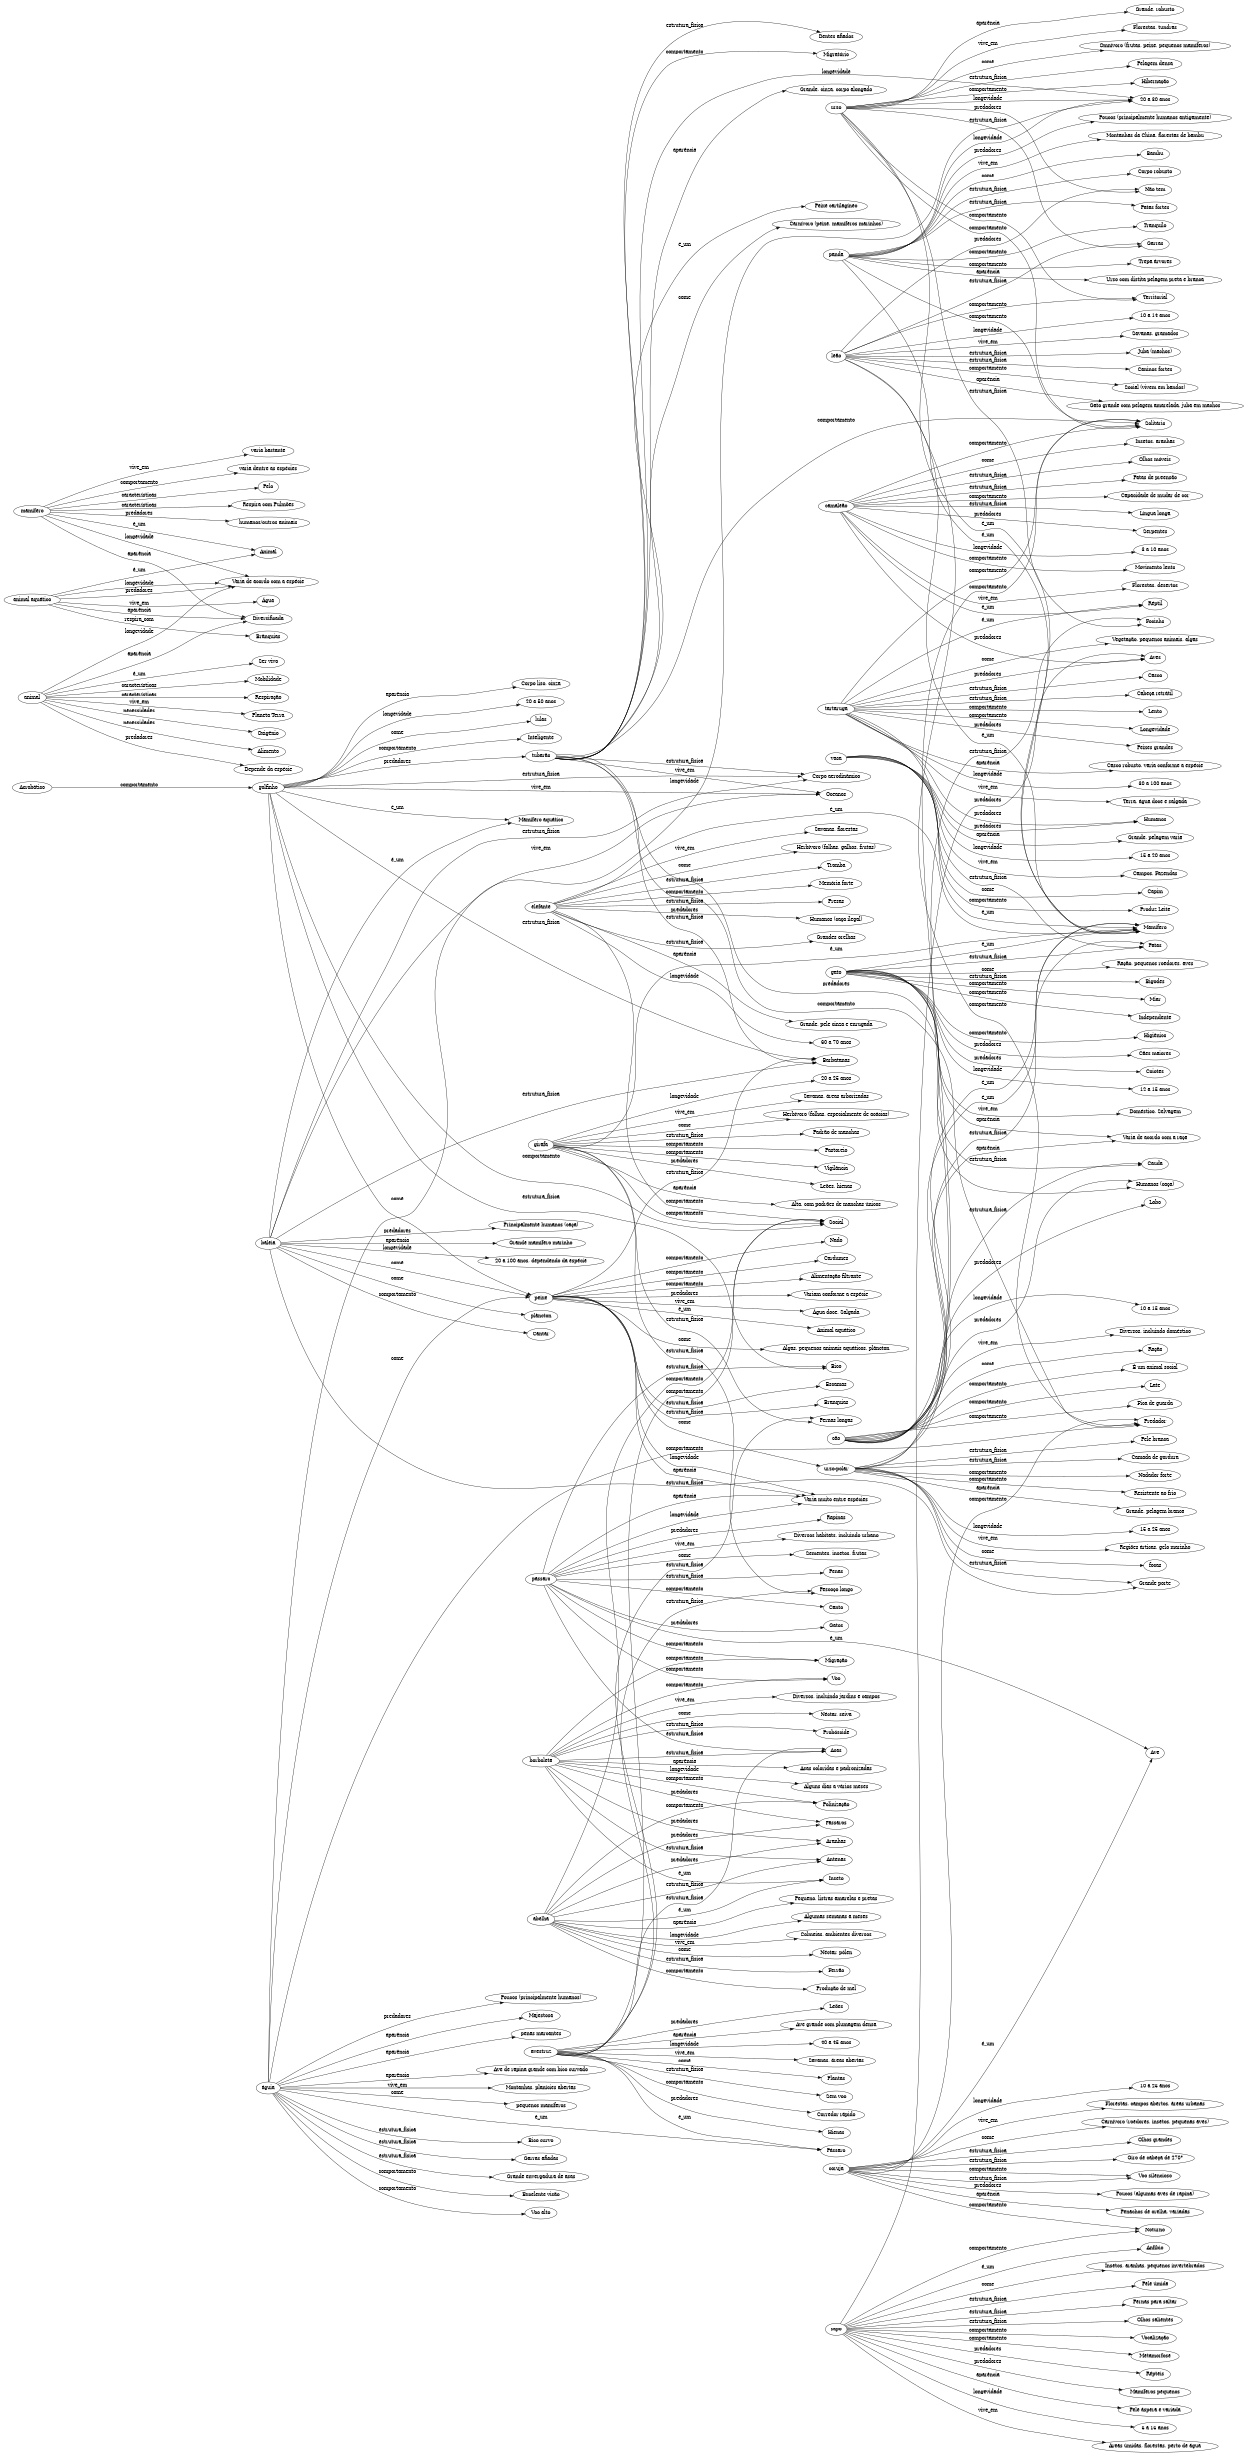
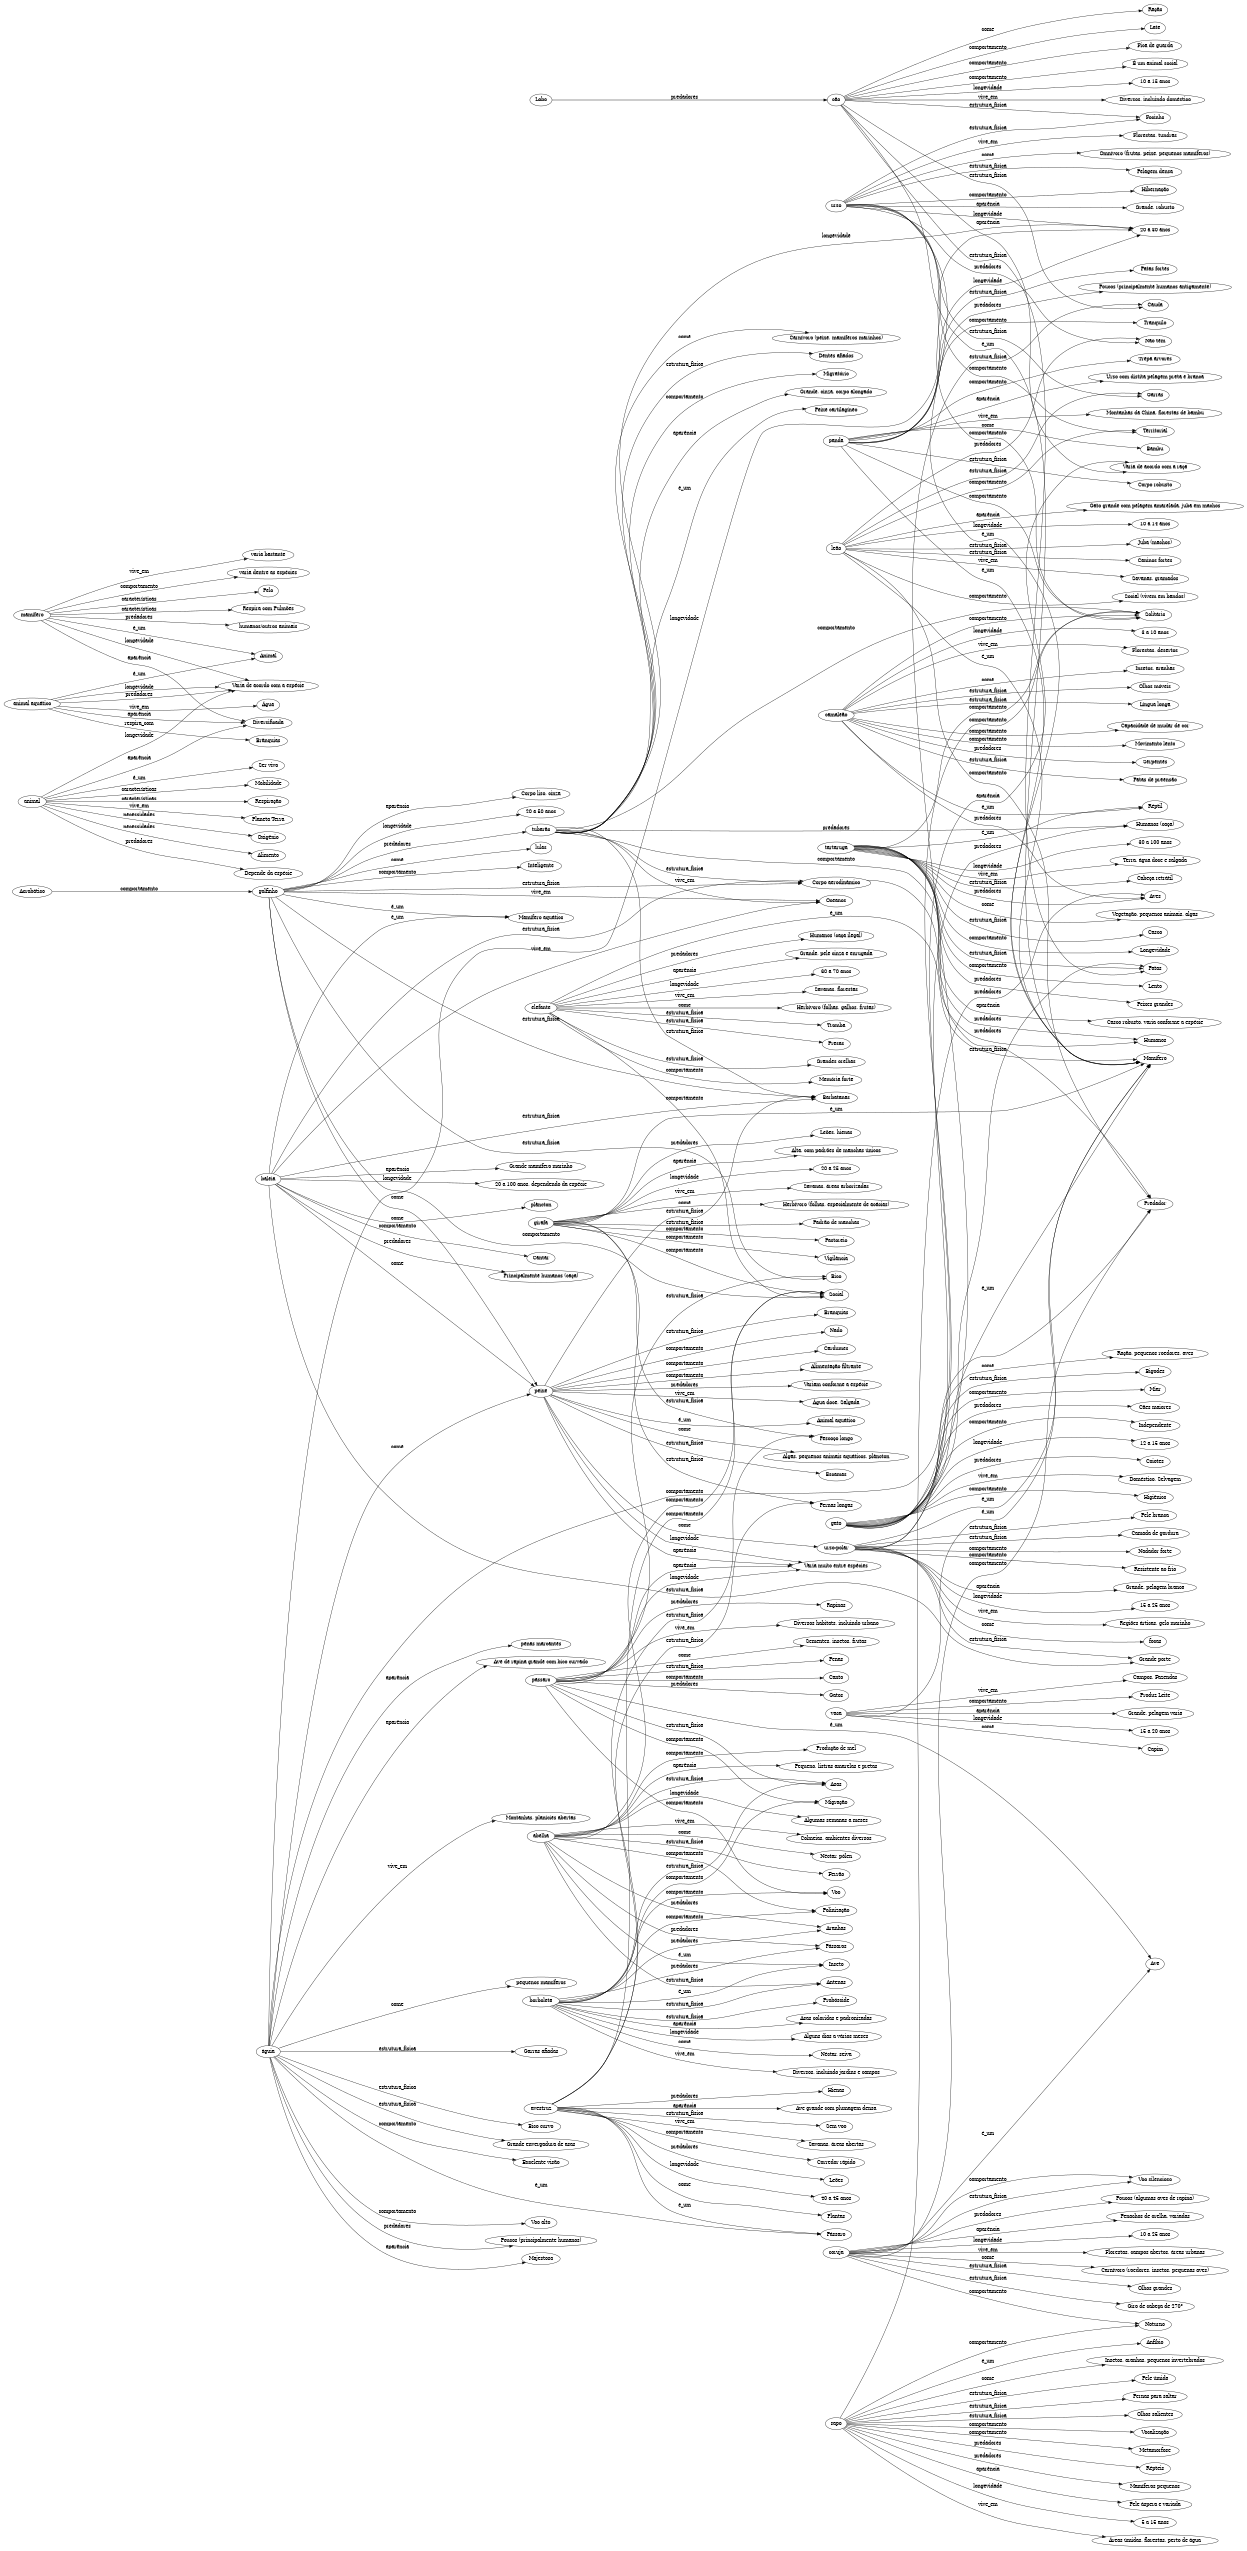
edge "vaca" -> "Humanos": now "Corpo aerodinâmico" -> "Humanos"
edge "cão" -> "Lobo": reversed
edge "avestruz" -> "Asas": now "abelha" -> "Asas"
